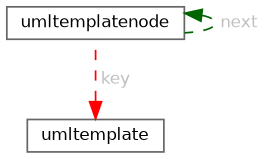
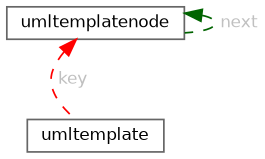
edge "umltemplatenode" -> "umltemplate": reversed
